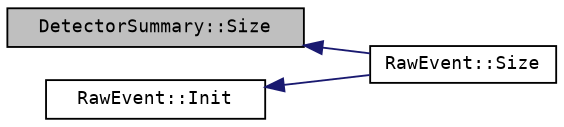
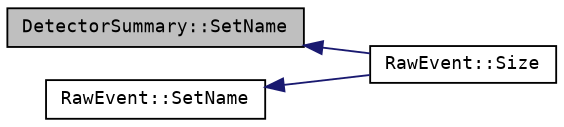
node "DetectorSummary::Size": label "DetectorSummary::Size" -> "DetectorSummary::SetName"
node "RawEvent::Init": label "RawEvent::Init" -> "RawEvent::SetName"
